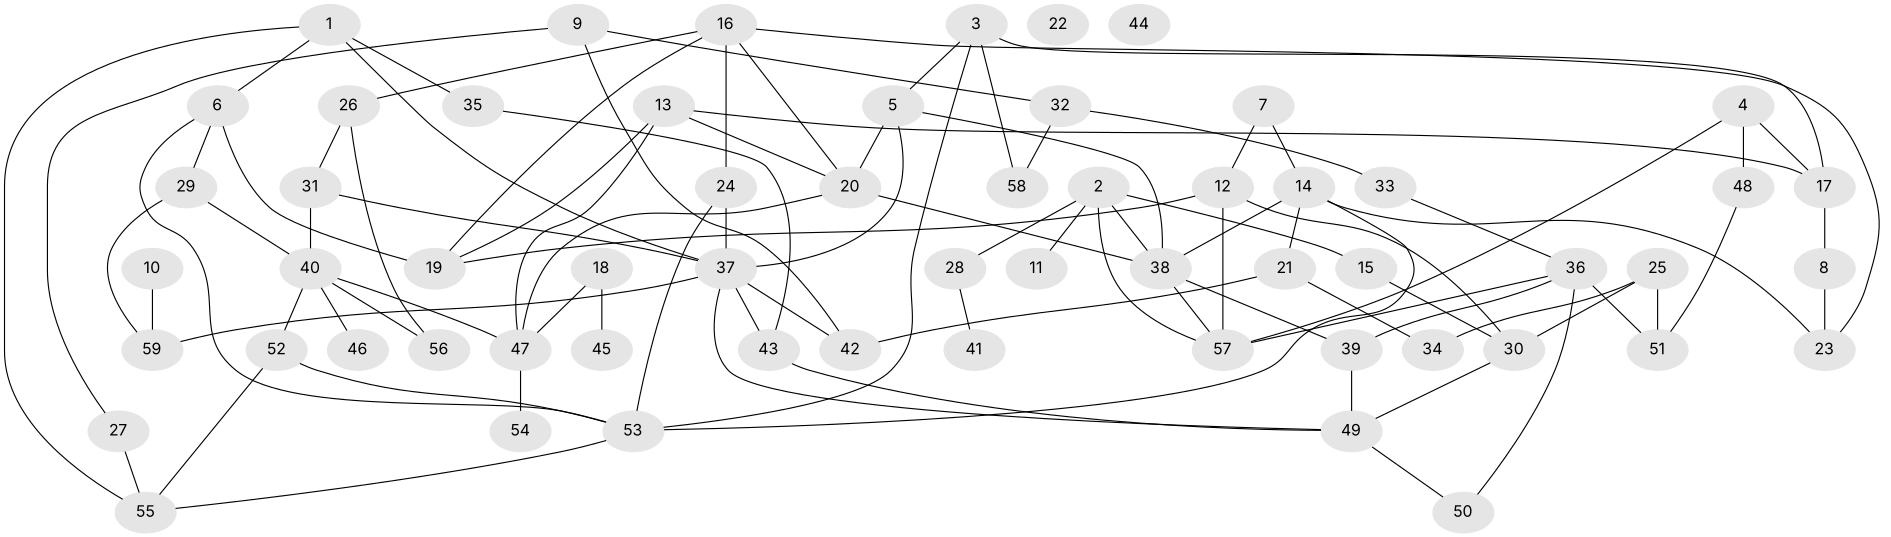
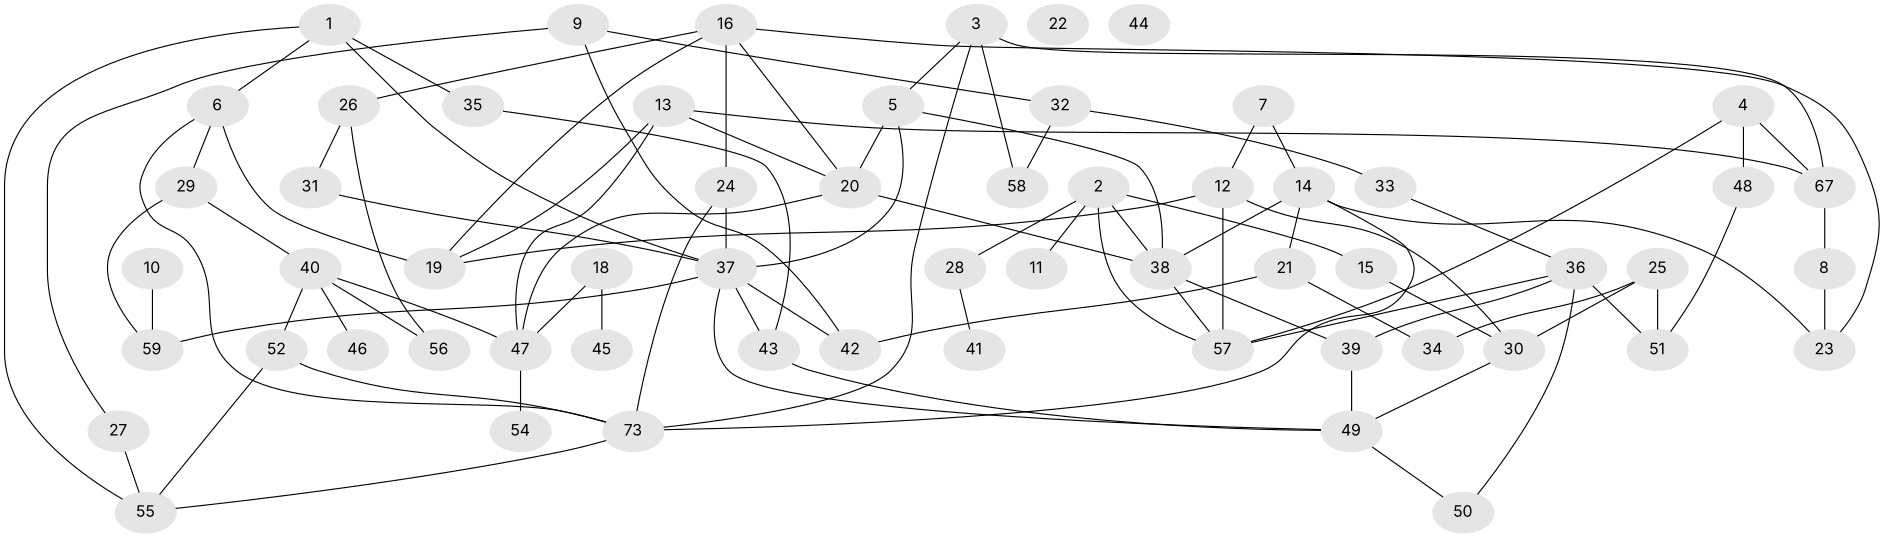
node "17": label "17" -> "67"
edge "31" -- "40": removed
node "53": label "53" -> "73"
